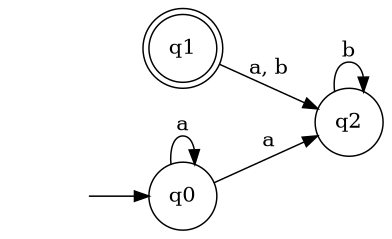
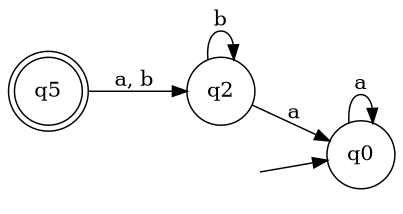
node "q1": label "q1" -> "q5"
edge "q0" -> "q2": reversed
